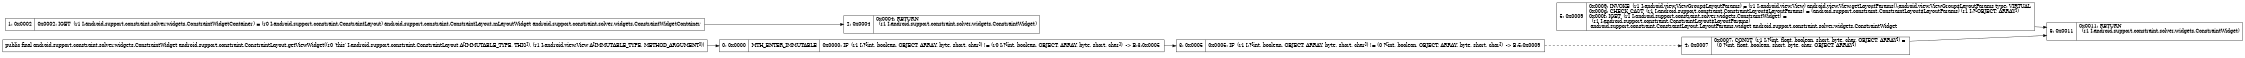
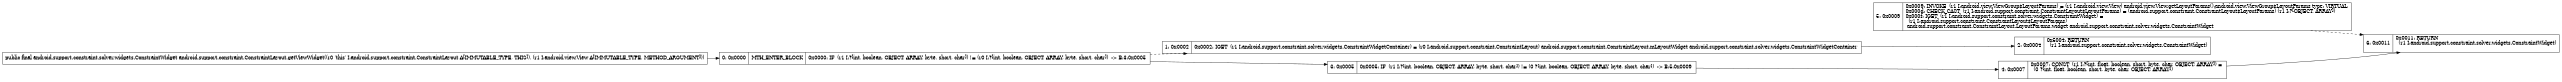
node "2: 0x0004": text "0x0004: RETURN" -> "0x5004: RETURN"
edge "5: 0x0009" -> "6: 0x0011": style solid -> dashed
node "0: 0x0000": text "MTH_ENTER_IMMUTABLE" -> "MTH_ENTER_BLOCK"
edge "3: 0x0005" -> "4: 0x0007": style dashed -> solid
edge "0: 0x0000" -> "1: 0x0002": added
